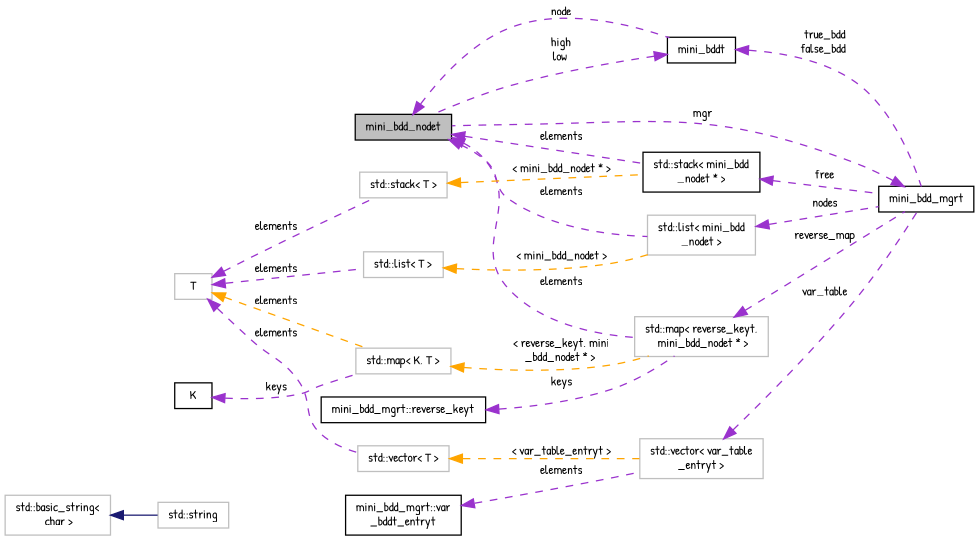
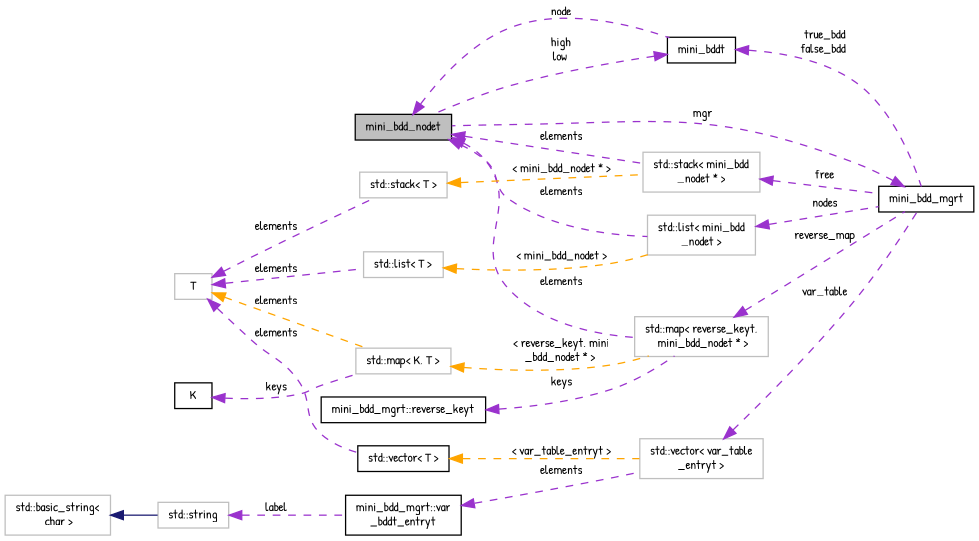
node "std::stack< mini_bdd _nodet * >": color black -> grey75
node "std::vector< T >": color grey75 -> black
edge "mini_bdd_mgrt::var _bddt_entryt" -> "std::string": added, label "label"
